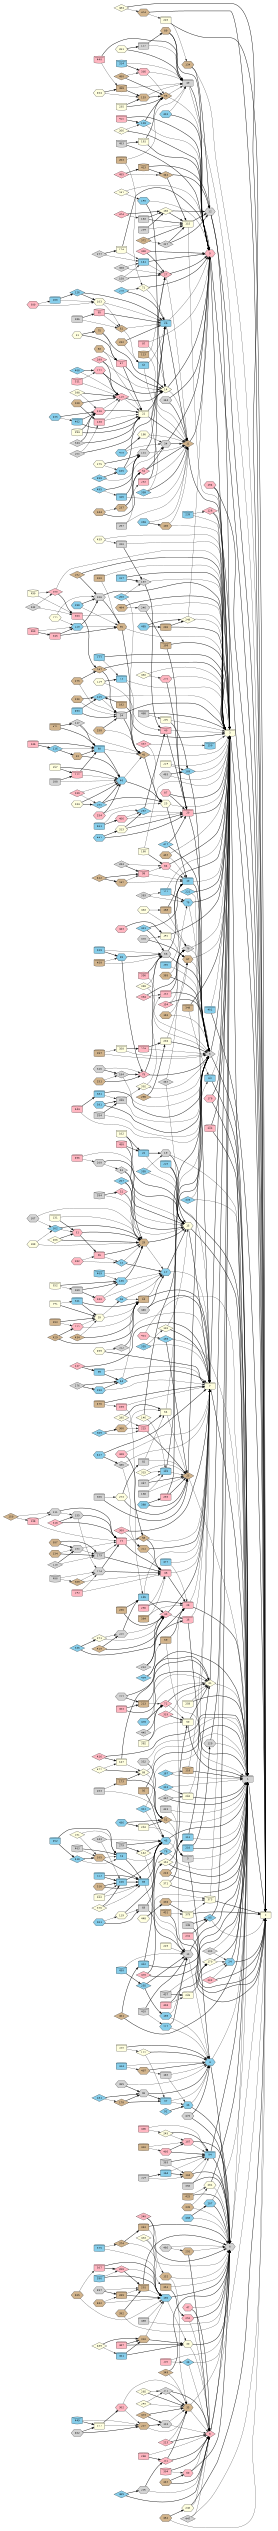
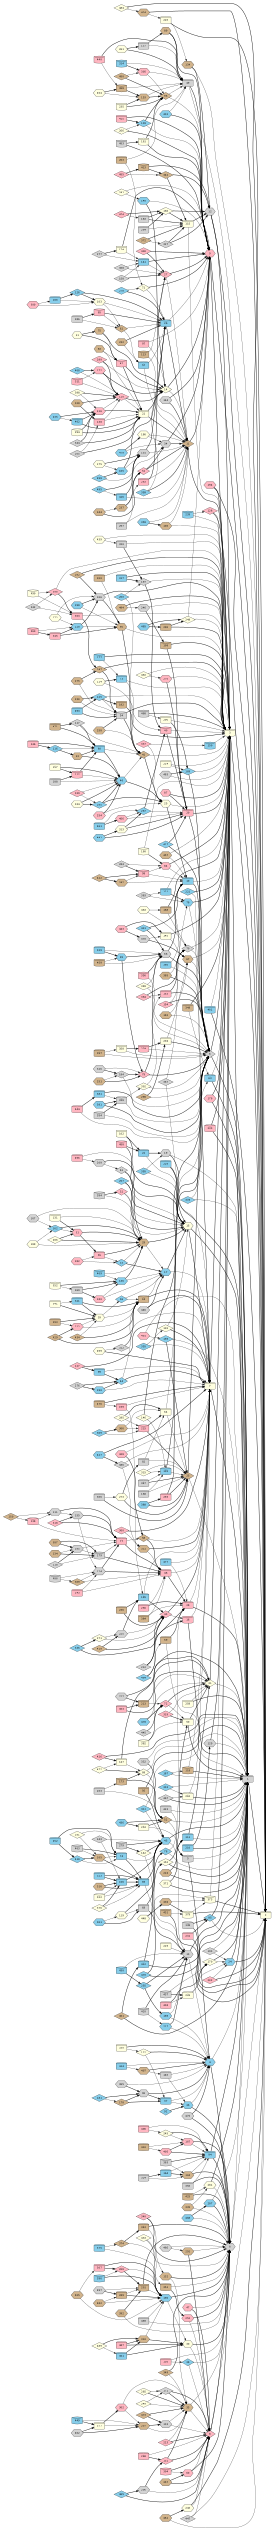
edge "192" -> "125": reversed
edge "443" -> "370": added
node "470": fillcolor lightpink -> skyblue
edge "132" -> "0": style solid -> bold
